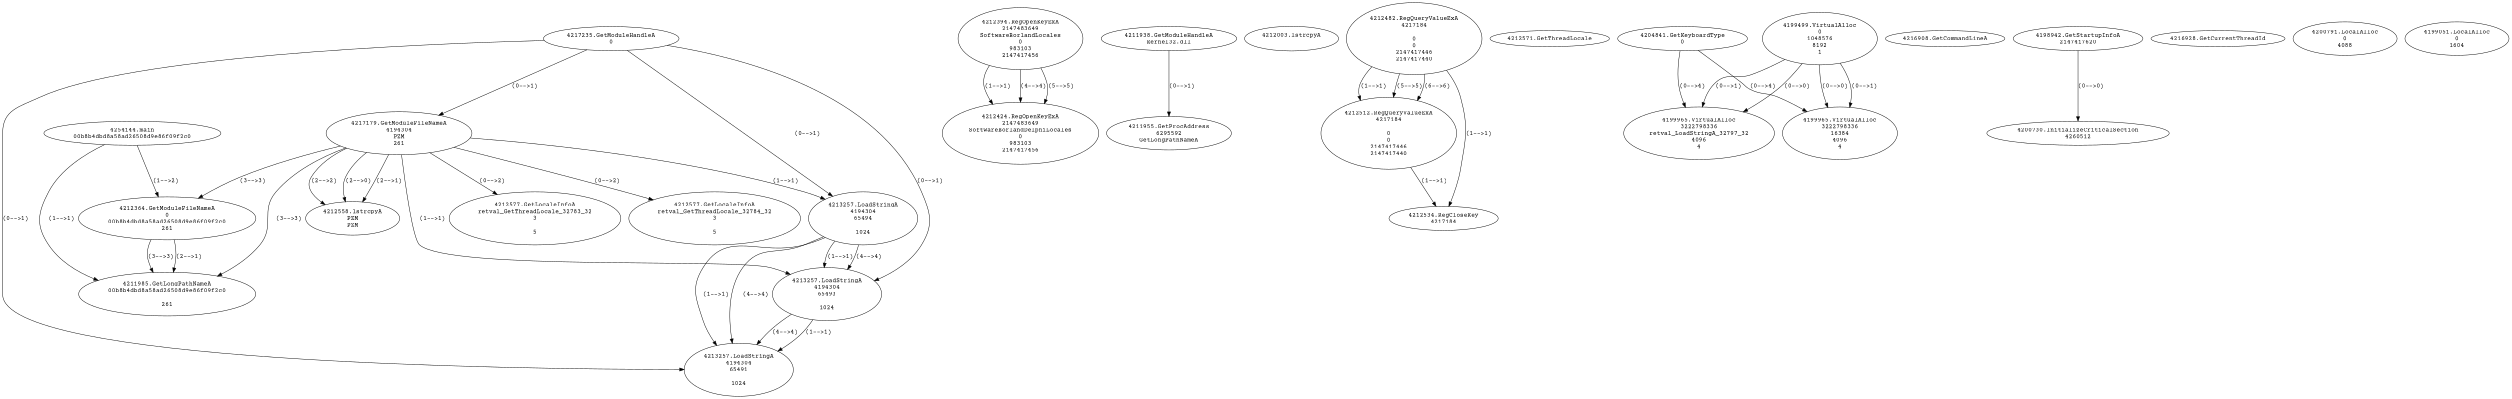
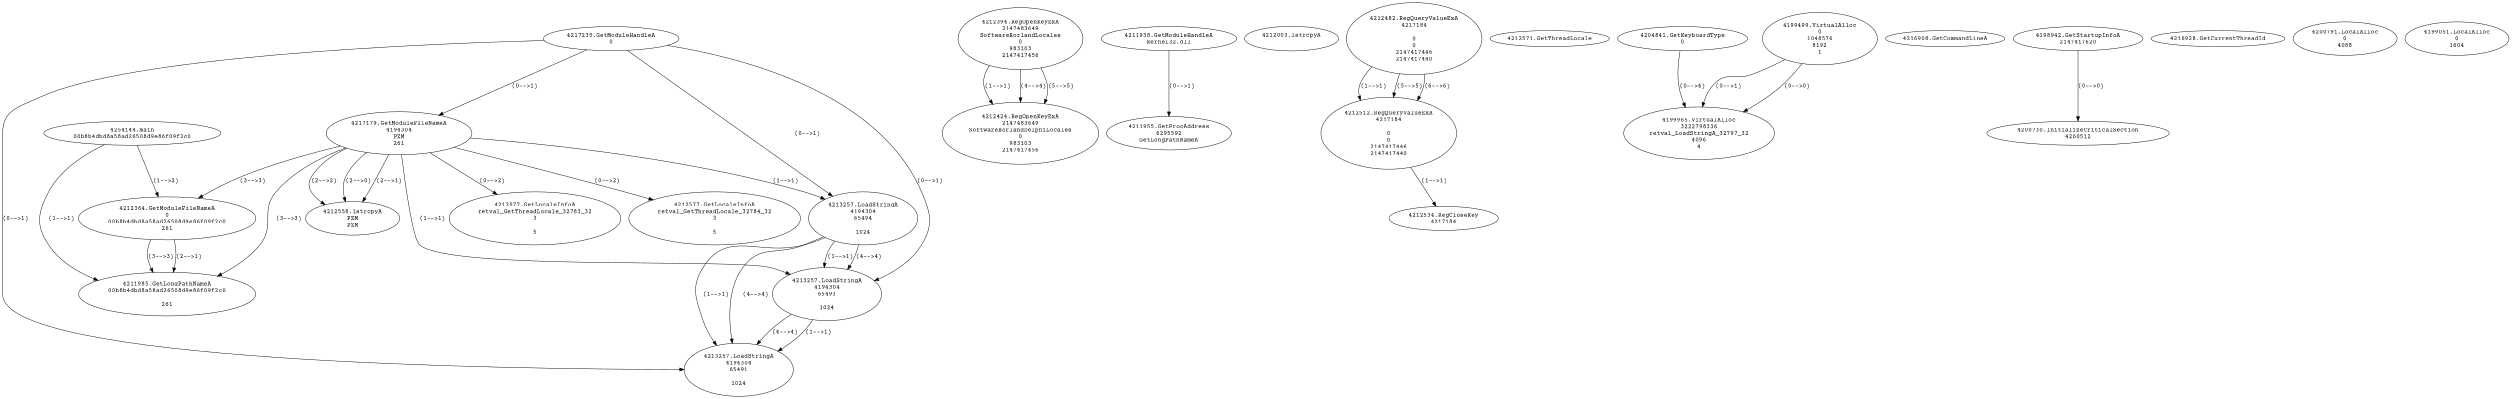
node "4199965.VirtualAlloc 3222798336 16384 4096 4": removed
edge "4212482.RegQueryValueExA 4217184 0 0 2147417446 2147417440" -> "4212534.RegCloseKey 4217184": removed, label "(1-->1)"
